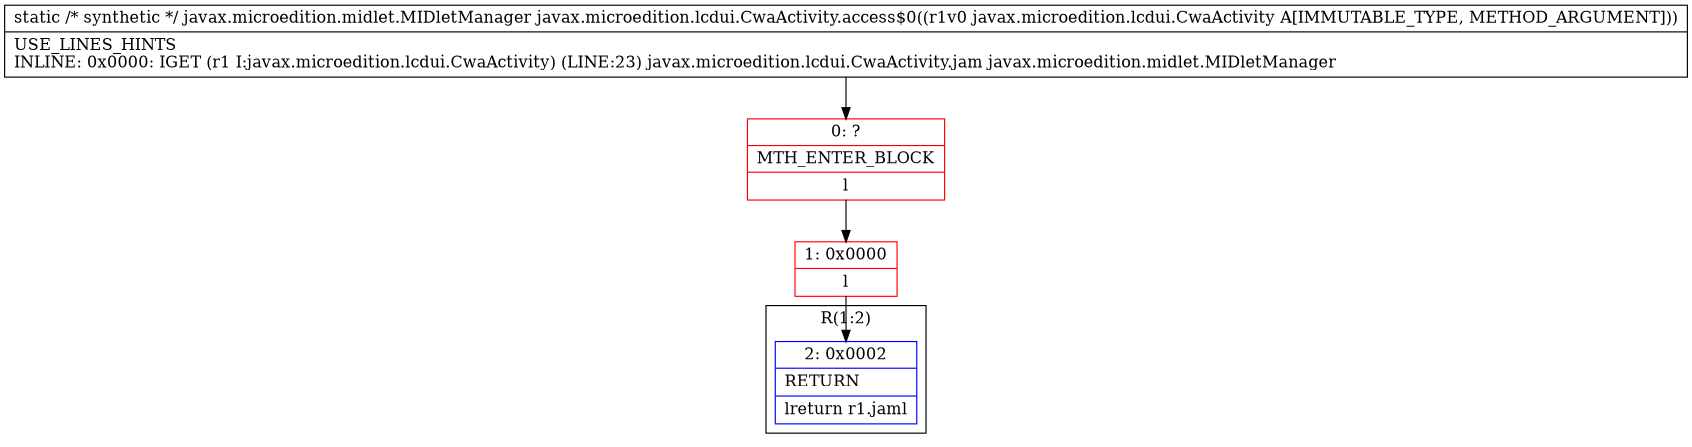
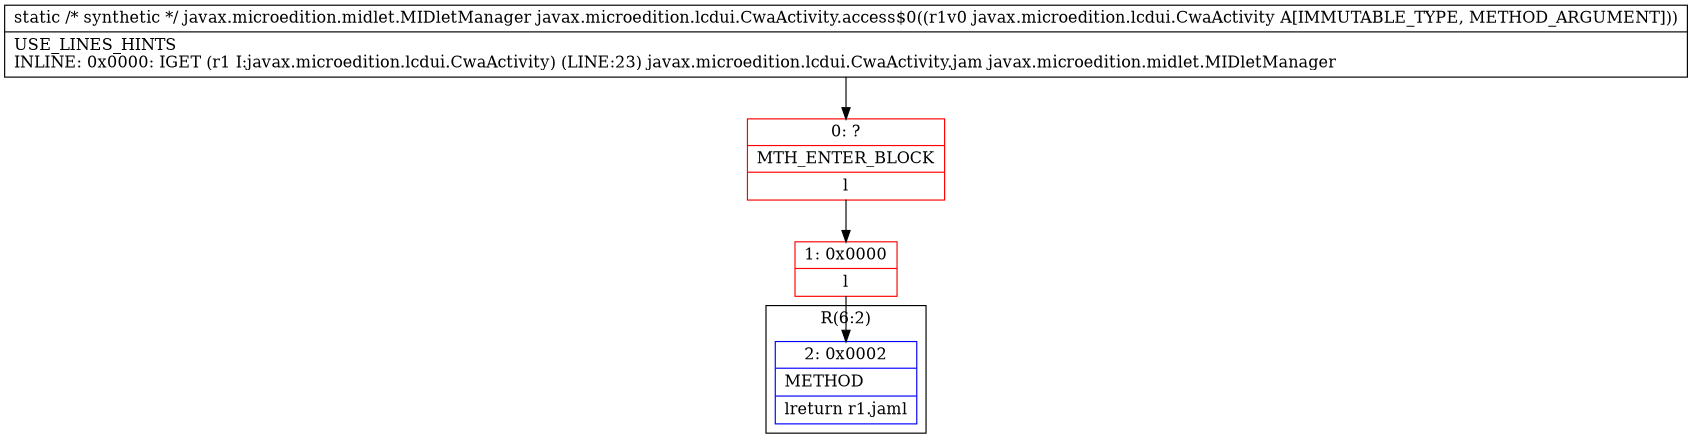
cluster "R(1:2)": label "R(1:2)" -> "R(6:2)"
node "2: 0x0002": text "RETURN" -> "METHOD"
